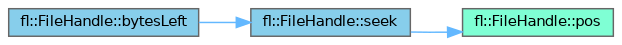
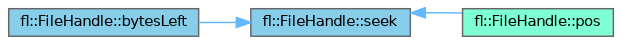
edge "fl::FileHandle::seek" -> "fl::FileHandle::pos": reversed
